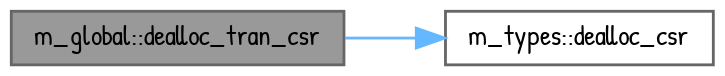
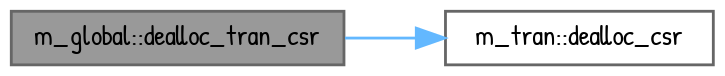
node "m_types::dealloc_csr": label "m_types::dealloc_csr" -> "m_tran::dealloc_csr"
